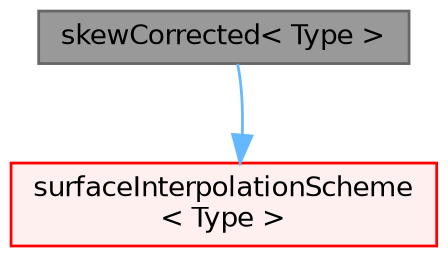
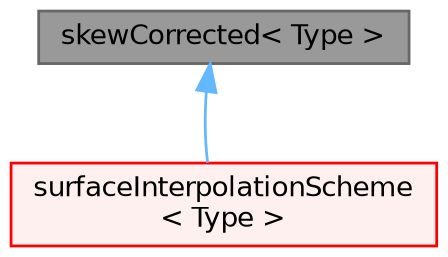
edge "skewCorrected< Type >" -> "surfaceInterpolationScheme < Type >": reversed
